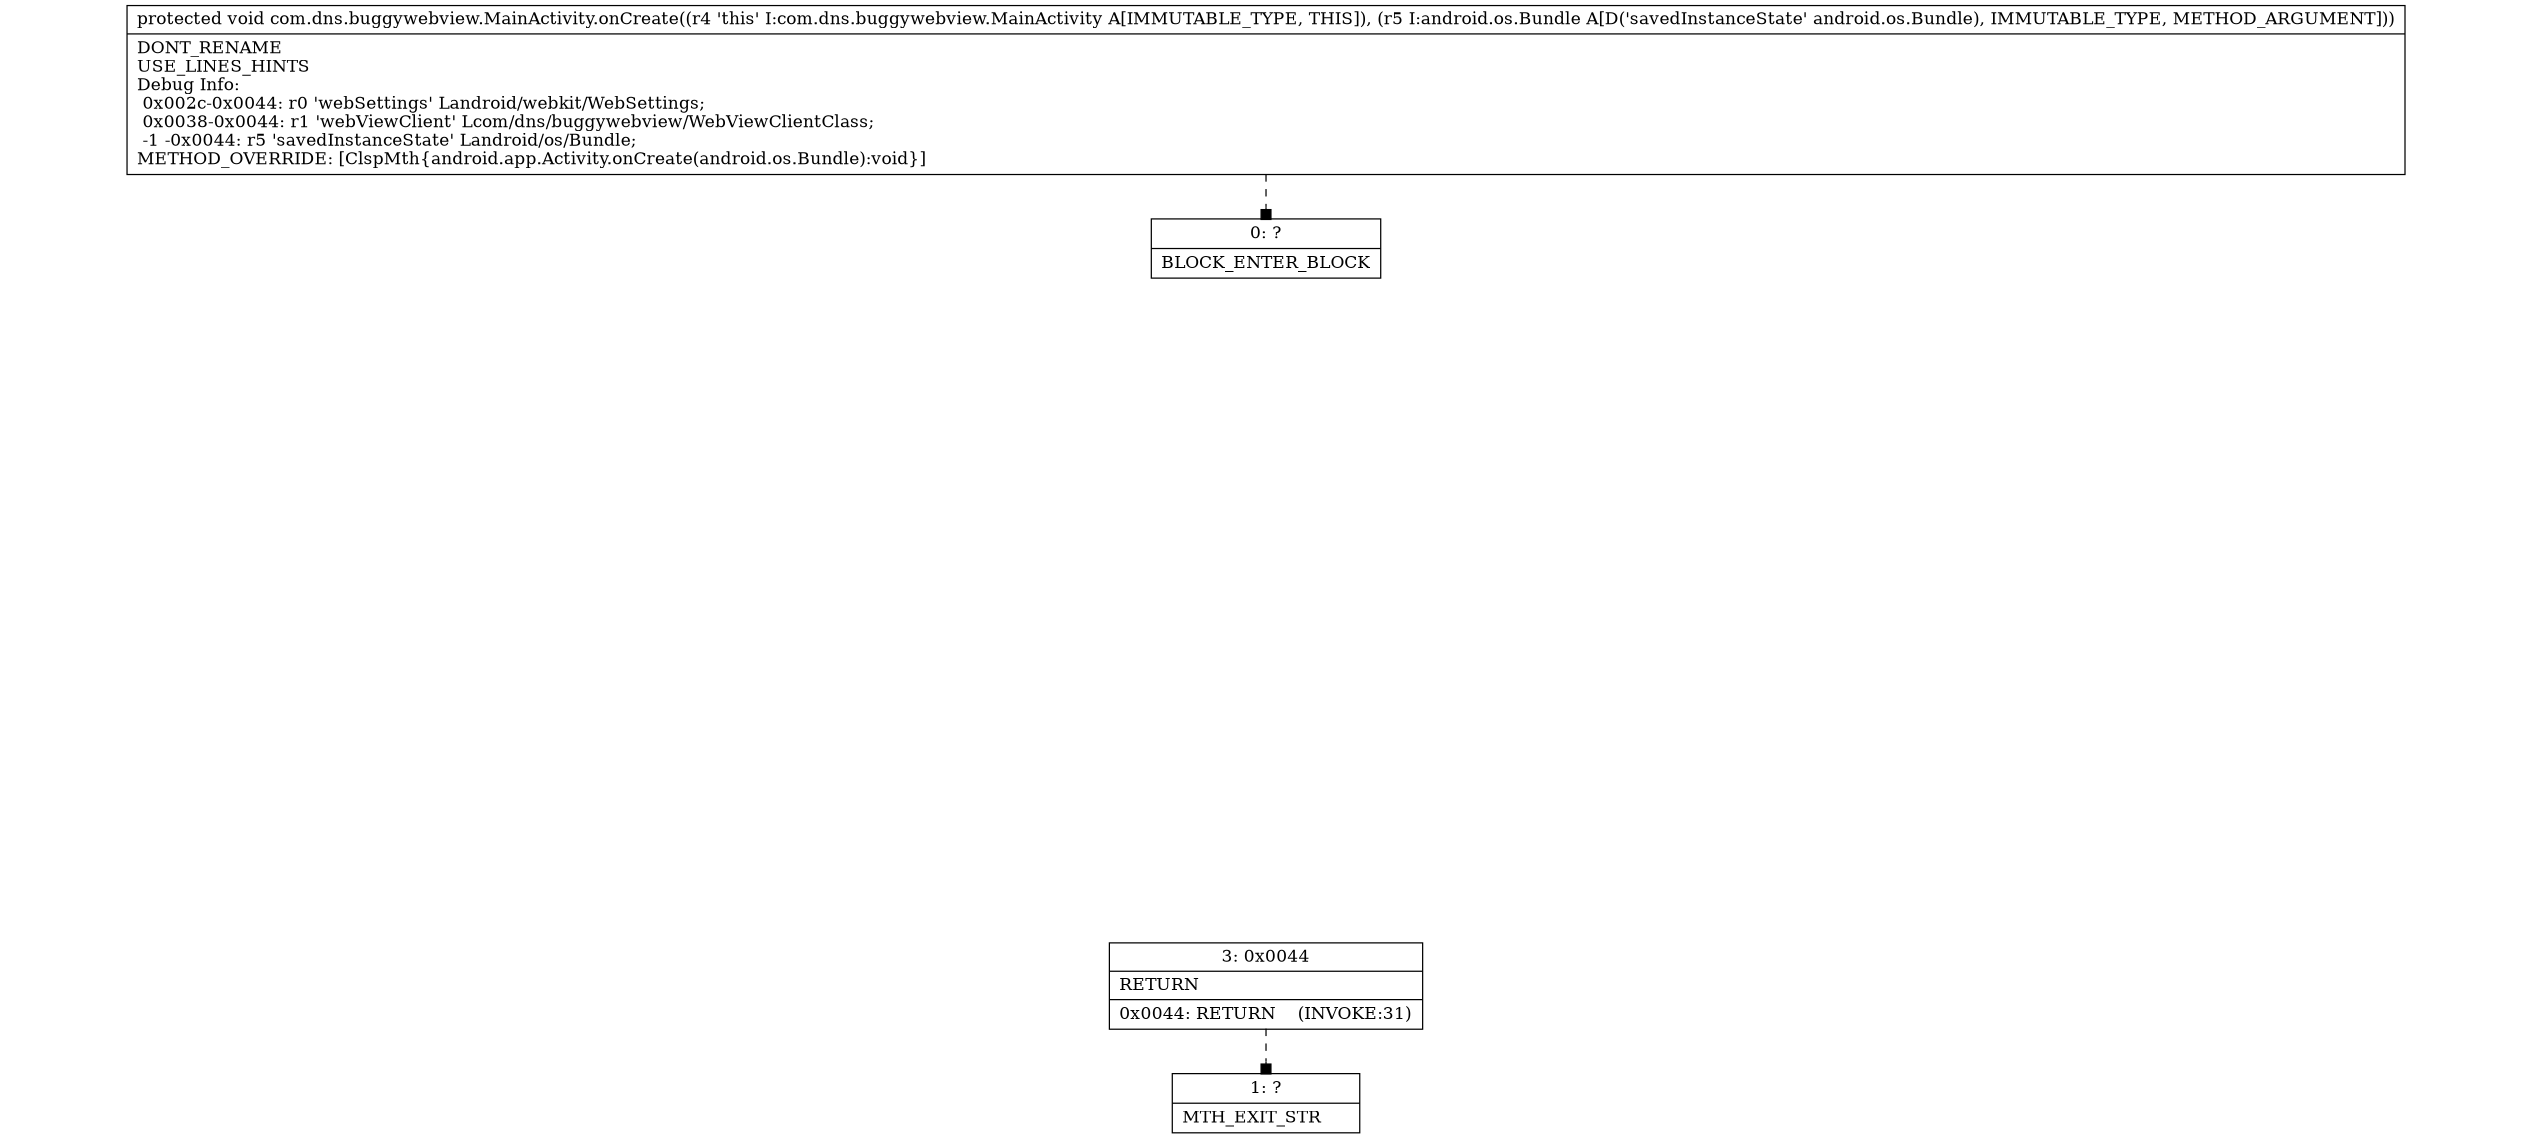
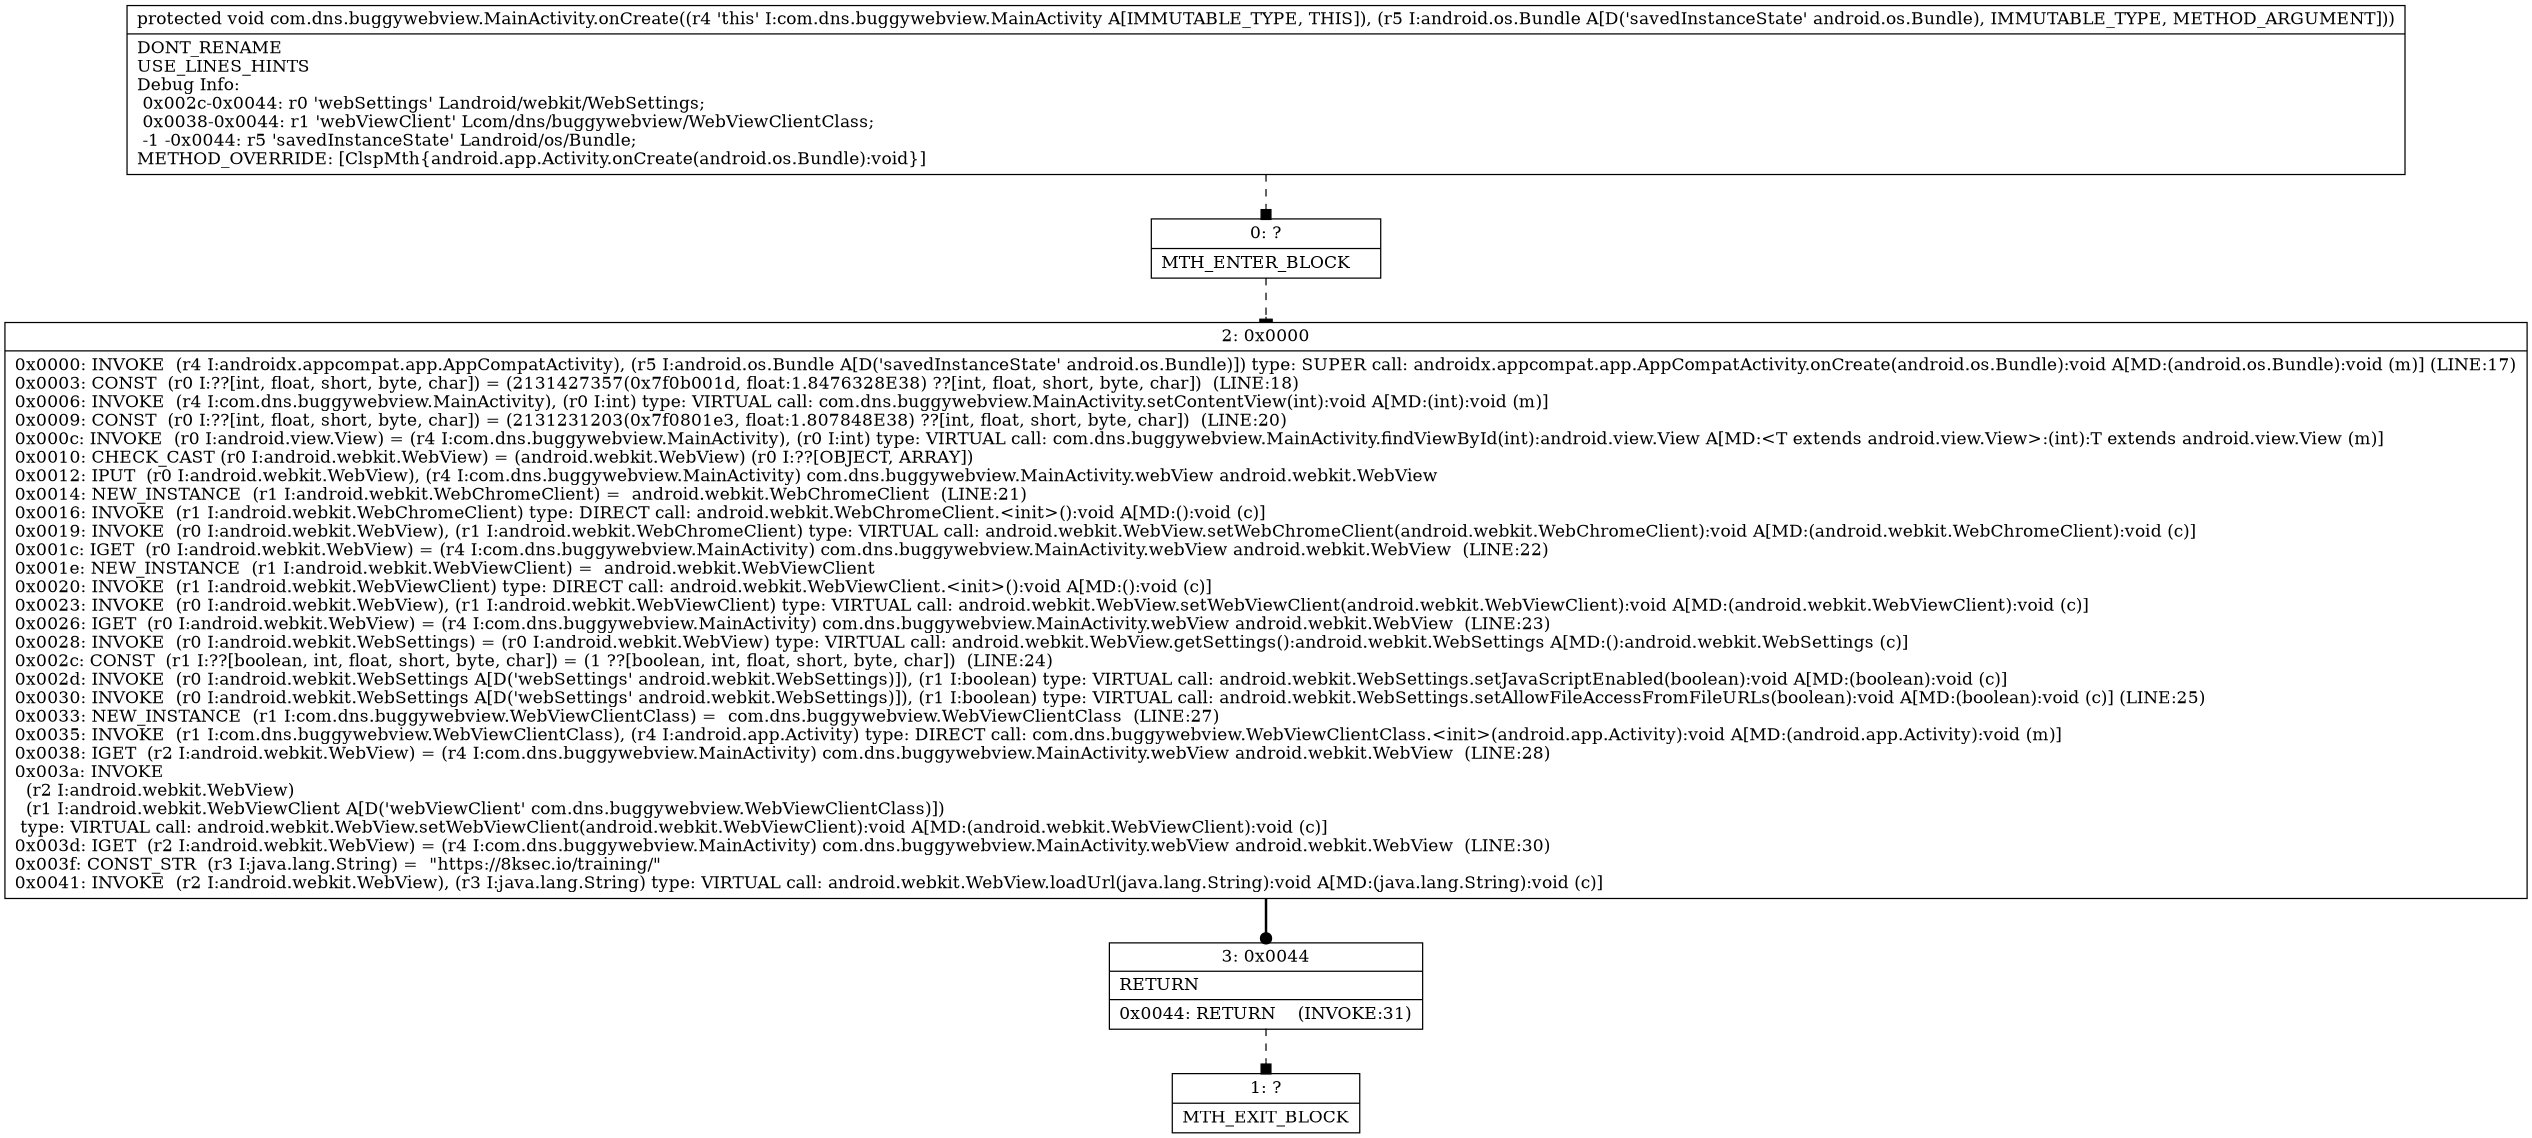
node "0: ?": text "BLOCK_ENTER_BLOCK" -> "MTH_ENTER_BLOCK"
node "2: 0x0000": added
node "1: ?": text "MTH_EXIT_STR" -> "MTH_EXIT_BLOCK"
